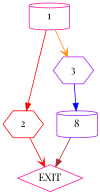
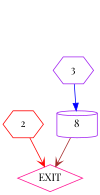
node "1": removed
edge "8" -> "EXIT": arrowhead normal -> vee
